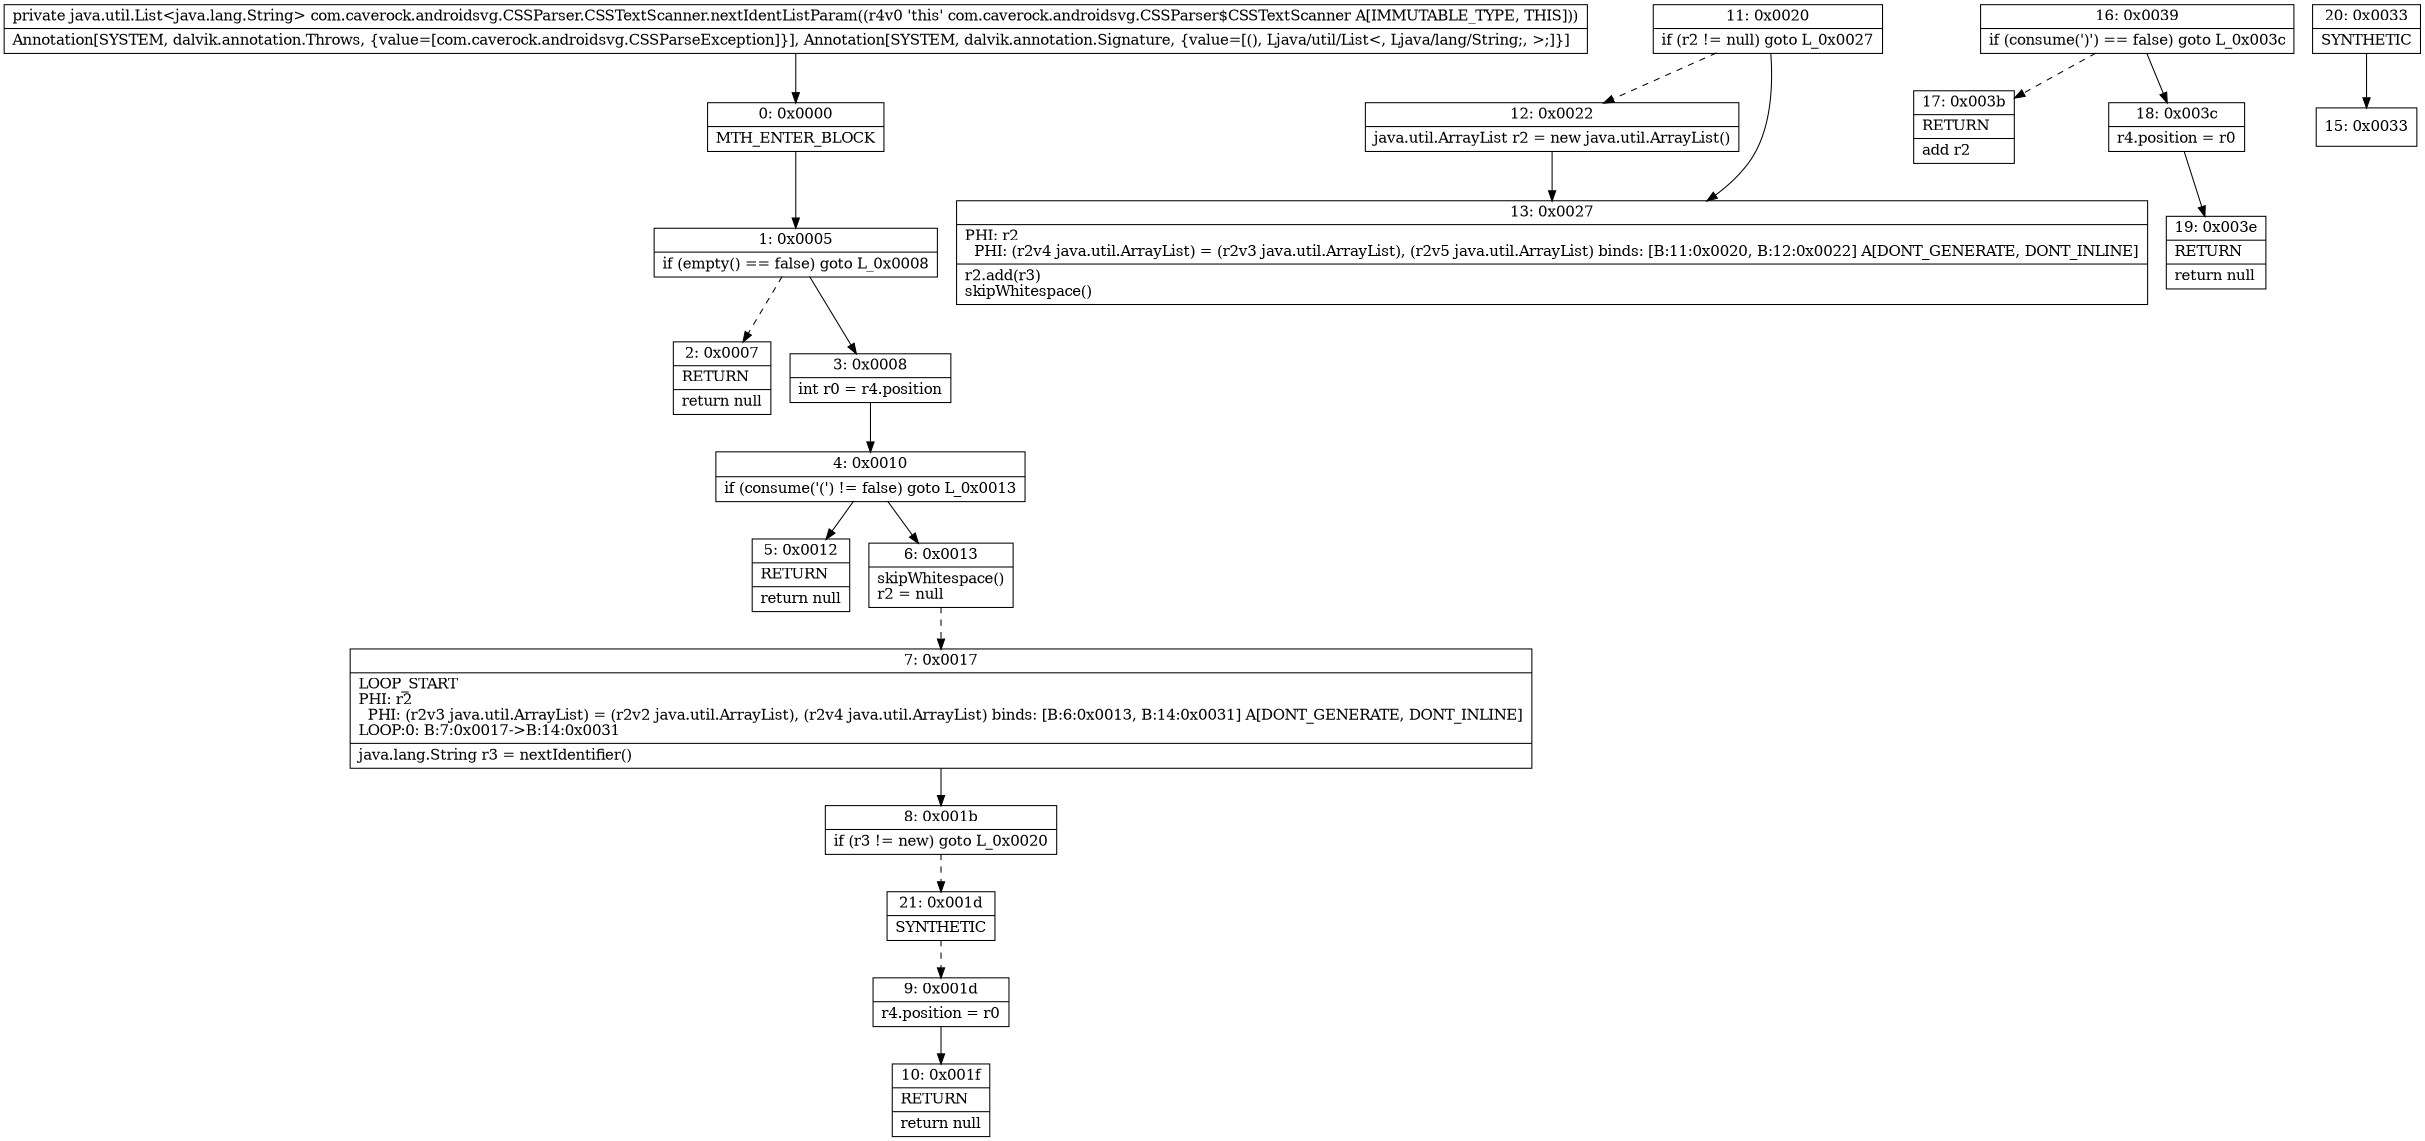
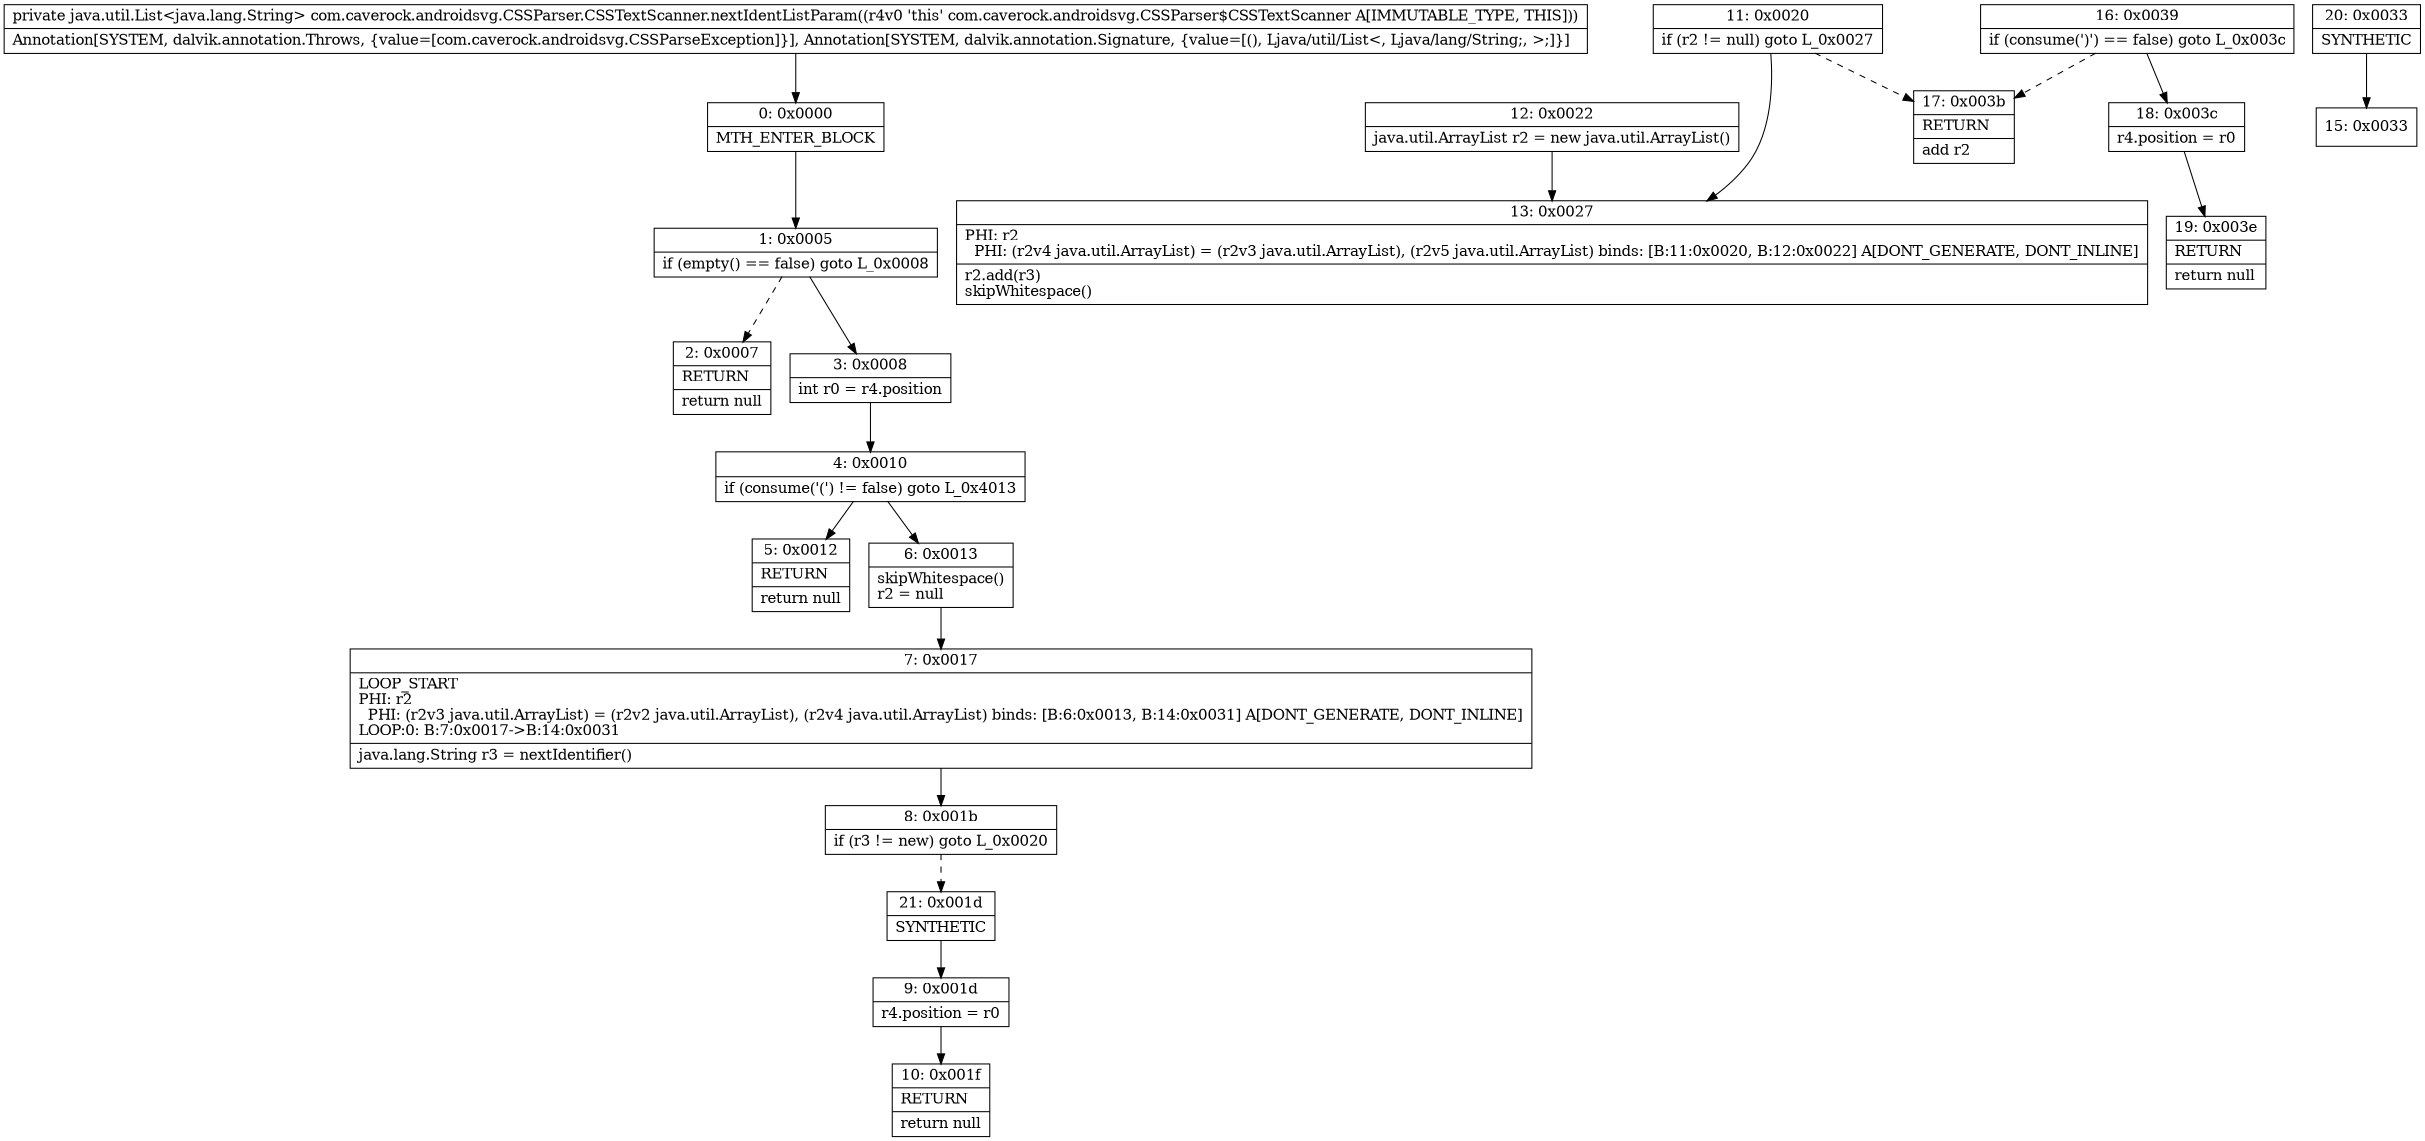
edge "11: 0x0020" -> "12: 0x0022": now "11: 0x0020" -> "17: 0x003b"
node "4: 0x0010": text "if (consume('(') != false) goto L_0x0013" -> "if (consume('(') != false) goto L_0x4013"
edge "6: 0x0013" -> "7: 0x0017": style dashed -> solid
edge "21: 0x001d" -> "9: 0x001d": style dashed -> solid
